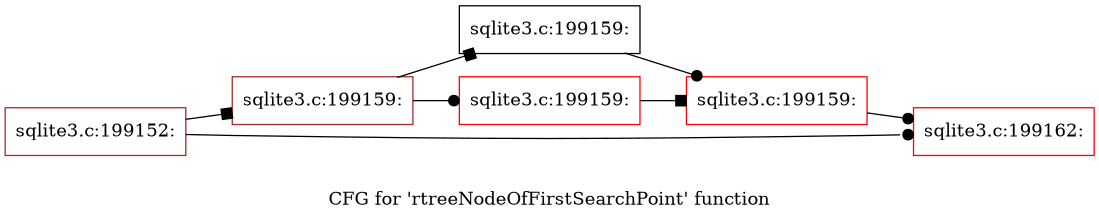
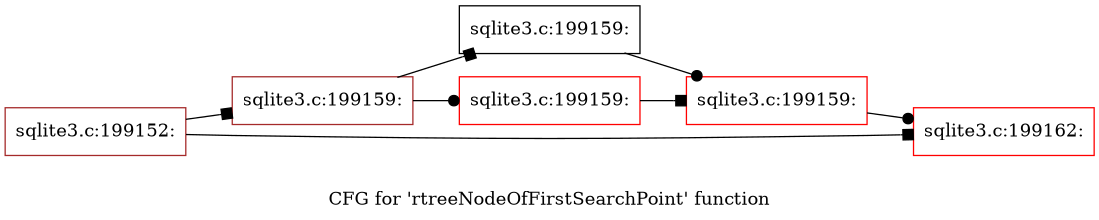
edge "sqlite3.c:199152:" -> "sqlite3.c:199162:": arrowhead dot -> box
